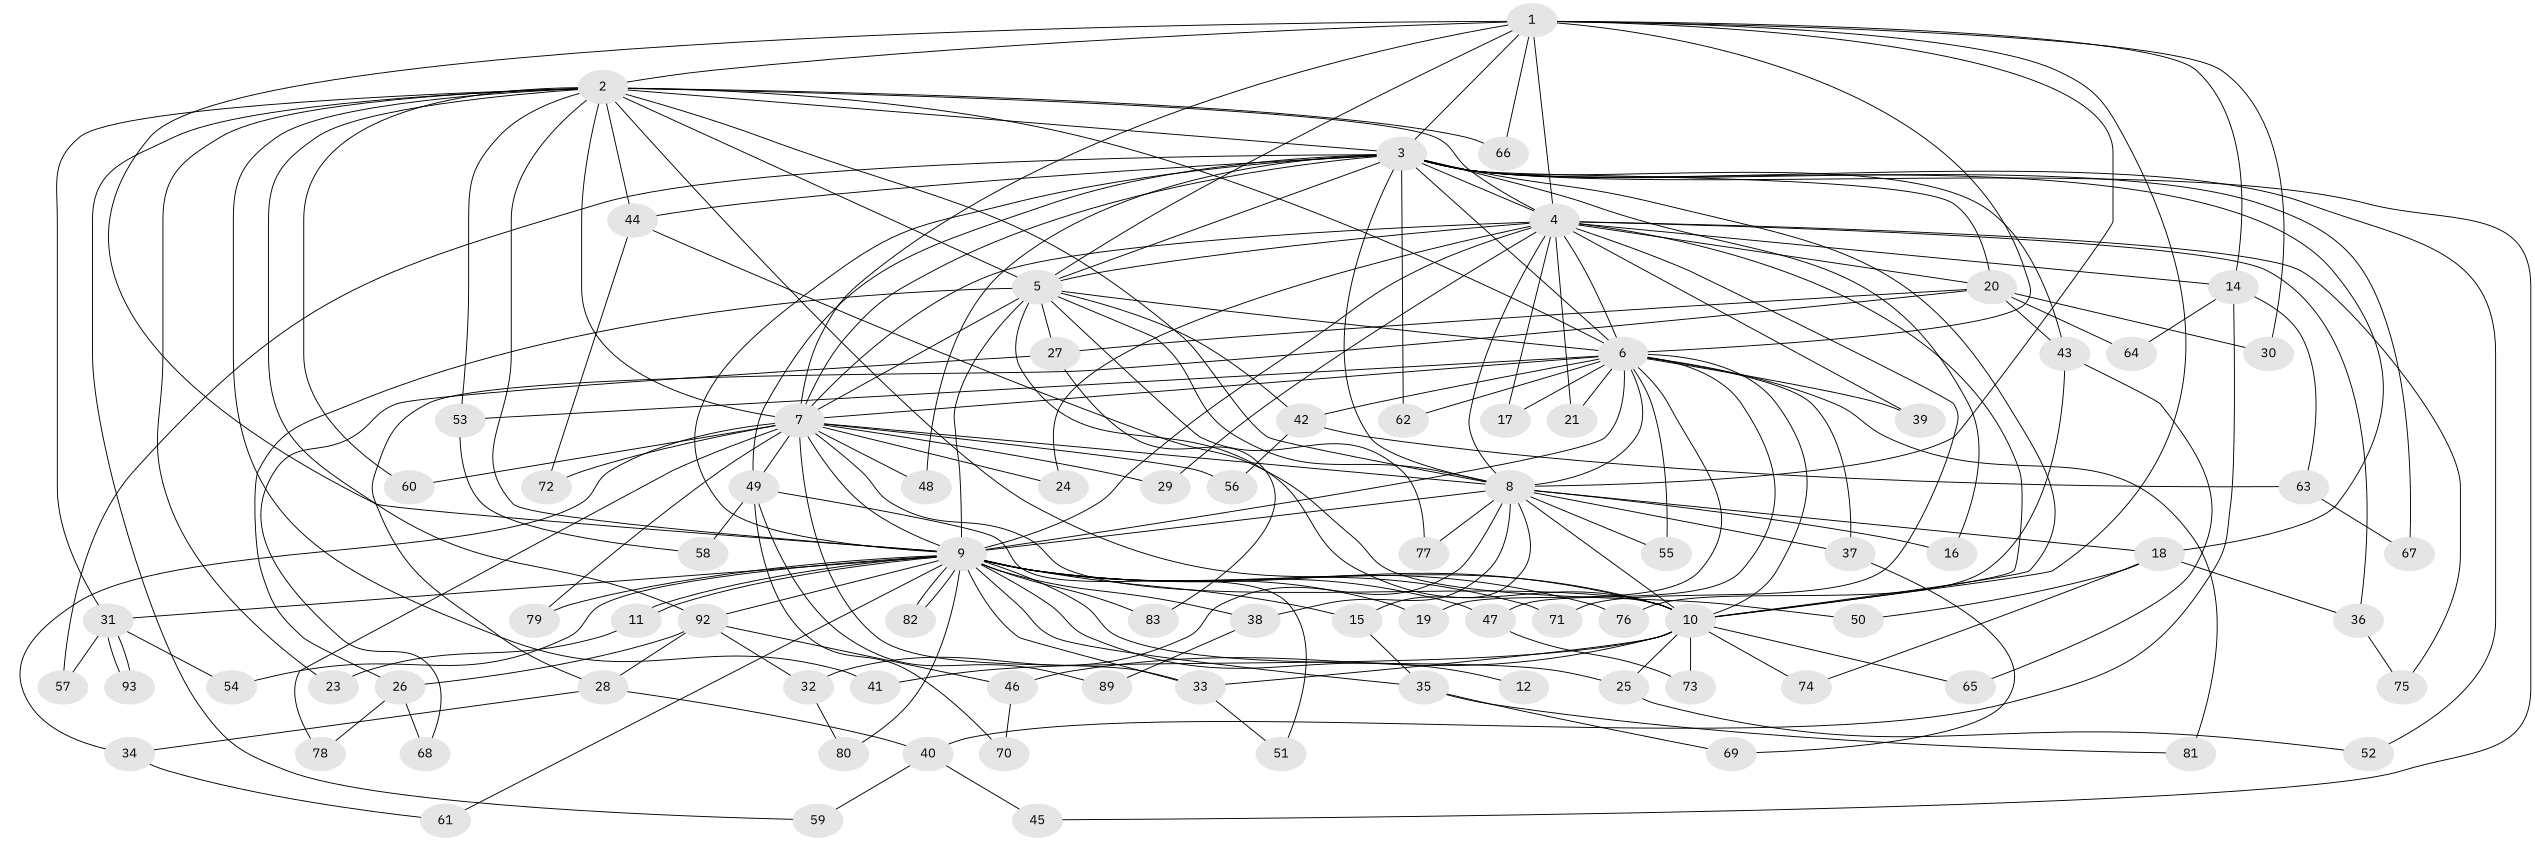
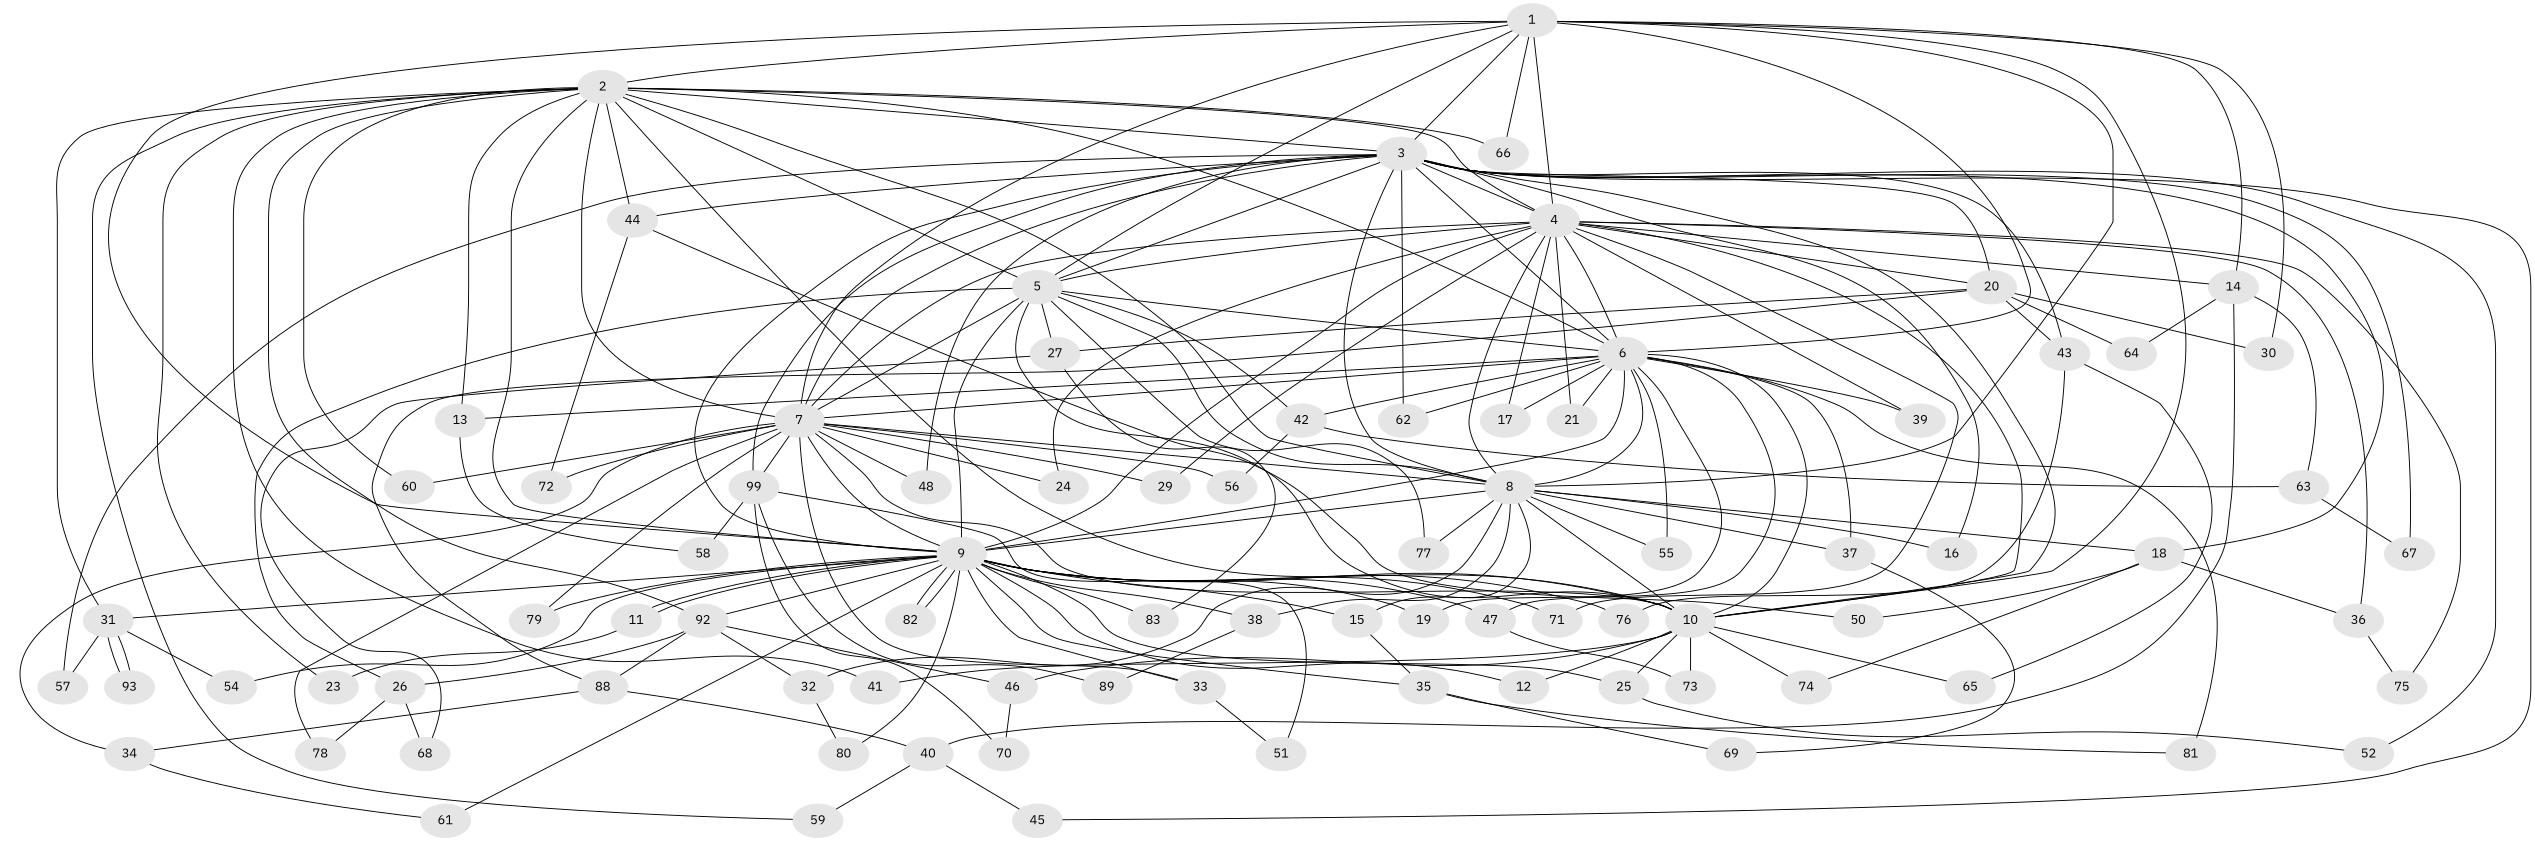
node "53": label "53" -> "13"
node "49": label "49" -> "99"
edge "10" -- "33": now "10" -- "12"
node "28": label "28" -> "88"
